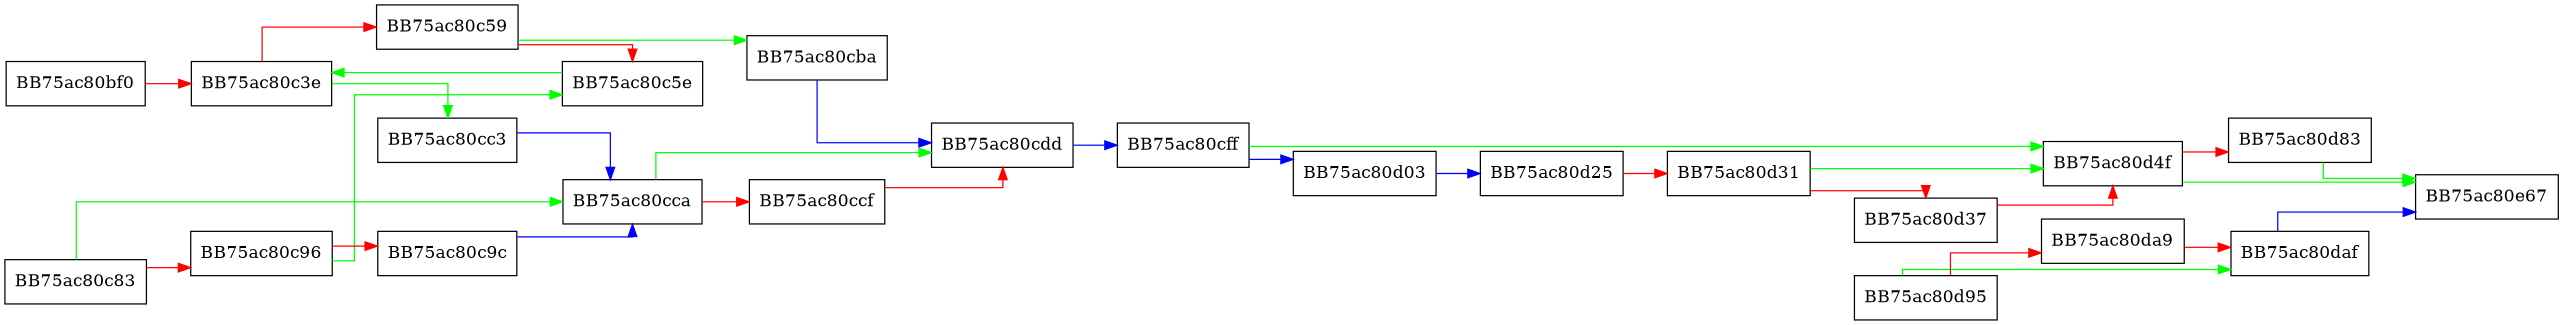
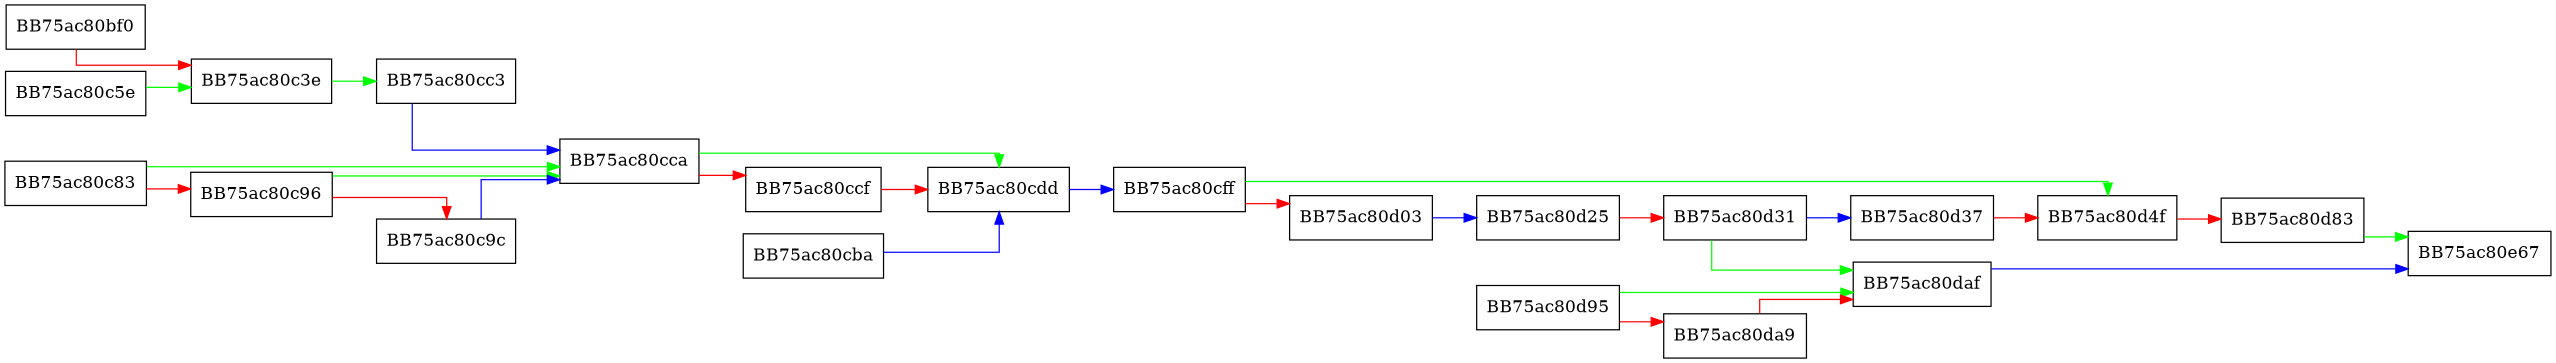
node "BB75ac80c59": removed
edge "BB75ac80c96" -> "BB75ac80c5e": now "BB75ac80c96" -> "BB75ac80cca"
edge "BB75ac80cff" -> "BB75ac80d03": color blue -> red
edge "BB75ac80d31" -> "BB75ac80d4f": now "BB75ac80d31" -> "BB75ac80daf"
edge "BB75ac80d4f" -> "BB75ac80e67": removed
edge "BB75ac80d31" -> "BB75ac80d37": color red -> blue
